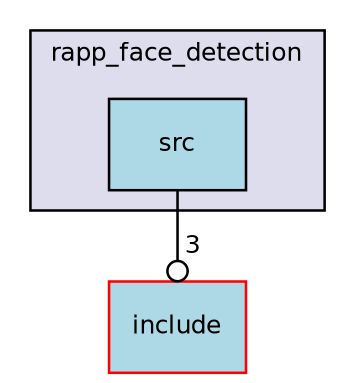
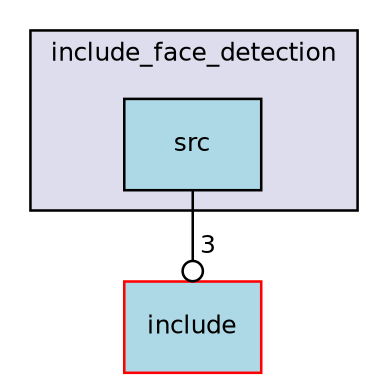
cluster "rapp_face_detection": label "rapp_face_detection" -> "include_face_detection"
